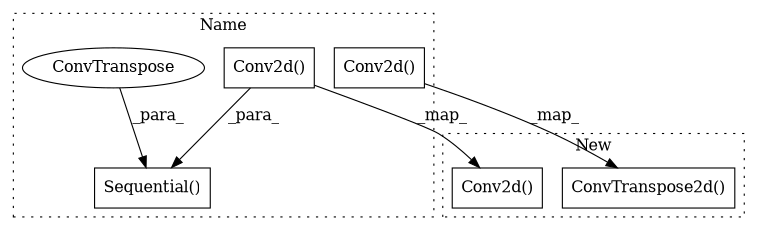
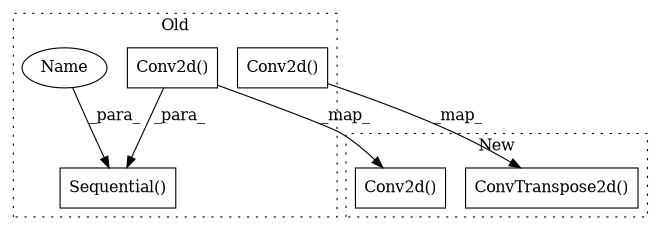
cluster "Name": label "Name" -> "Old"
node "ConvTranspose": label "ConvTranspose" -> "Name"
